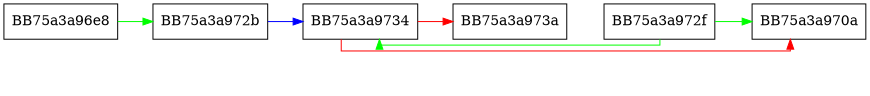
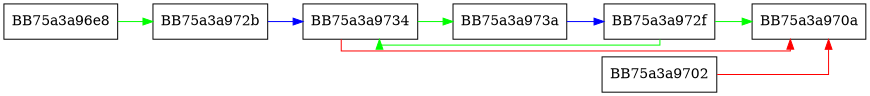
edge "BB75a3a9734" -> "BB75a3a973a": color red -> green
edge "BB75a3a973a" -> "BB75a3a972f": added
node "BB75a3a9702": added
